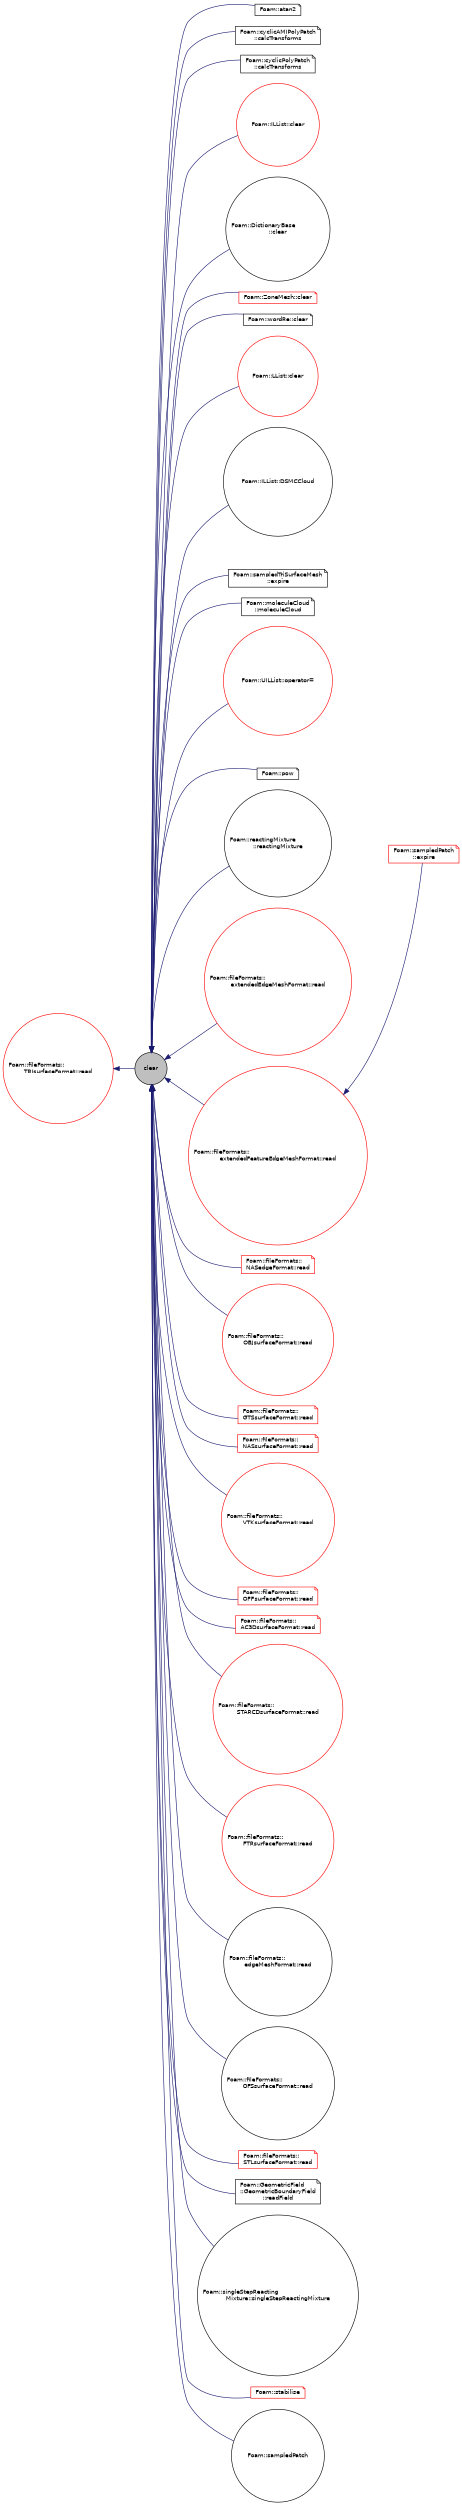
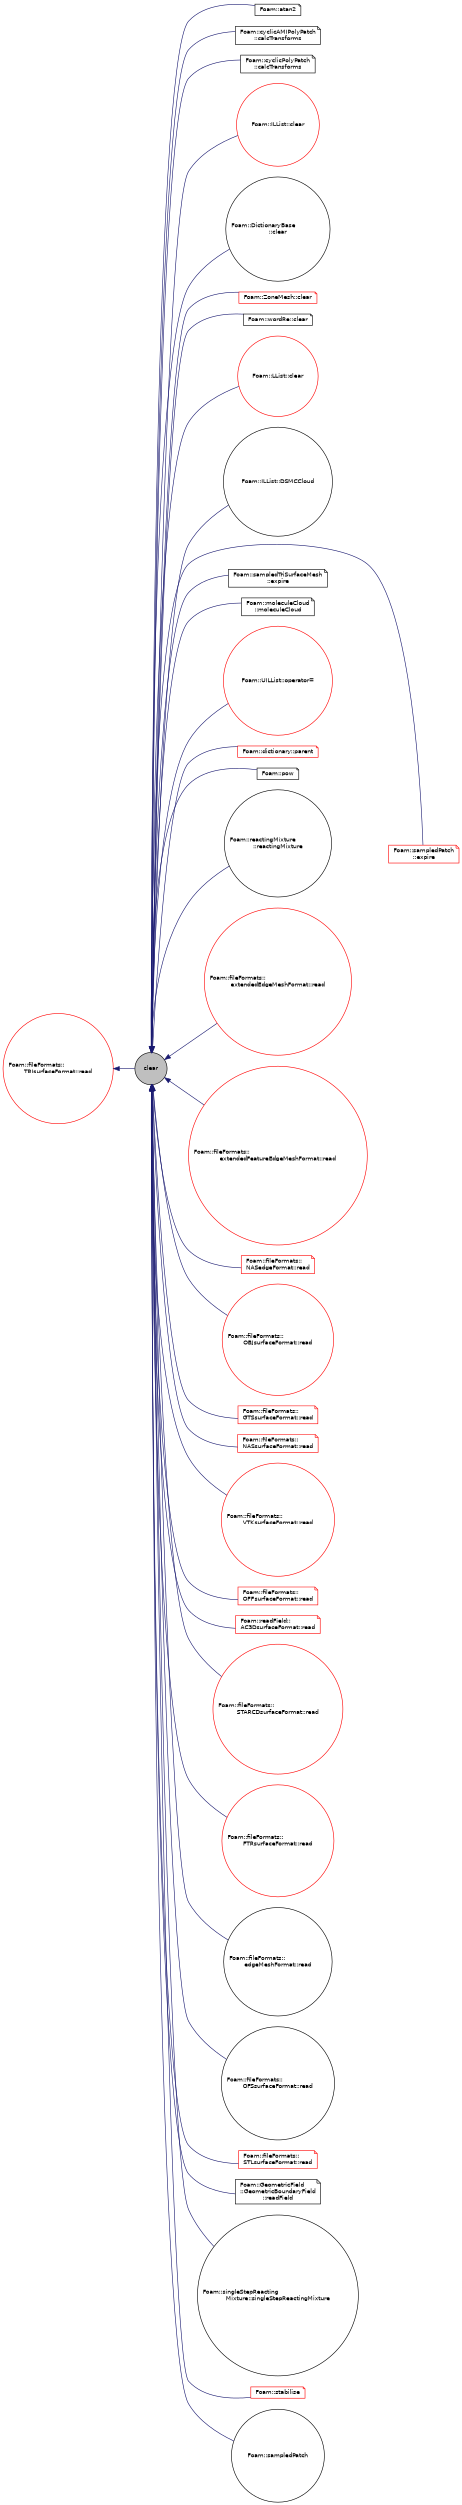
node "Foam::dictionary::parent": added
edge "Foam::sampledPatch ::expire" -> "Foam::fileFormats:: extendedFeatureEdgeMeshFormat::read": now "Foam::sampledPatch ::expire" -> "clear"
node "Foam::fileFormats:: AC3DsurfaceFormat::read": label "Foam::fileFormats:: AC3DsurfaceFormat::read" -> "Foam::readField:: AC3DsurfaceFormat::read"
